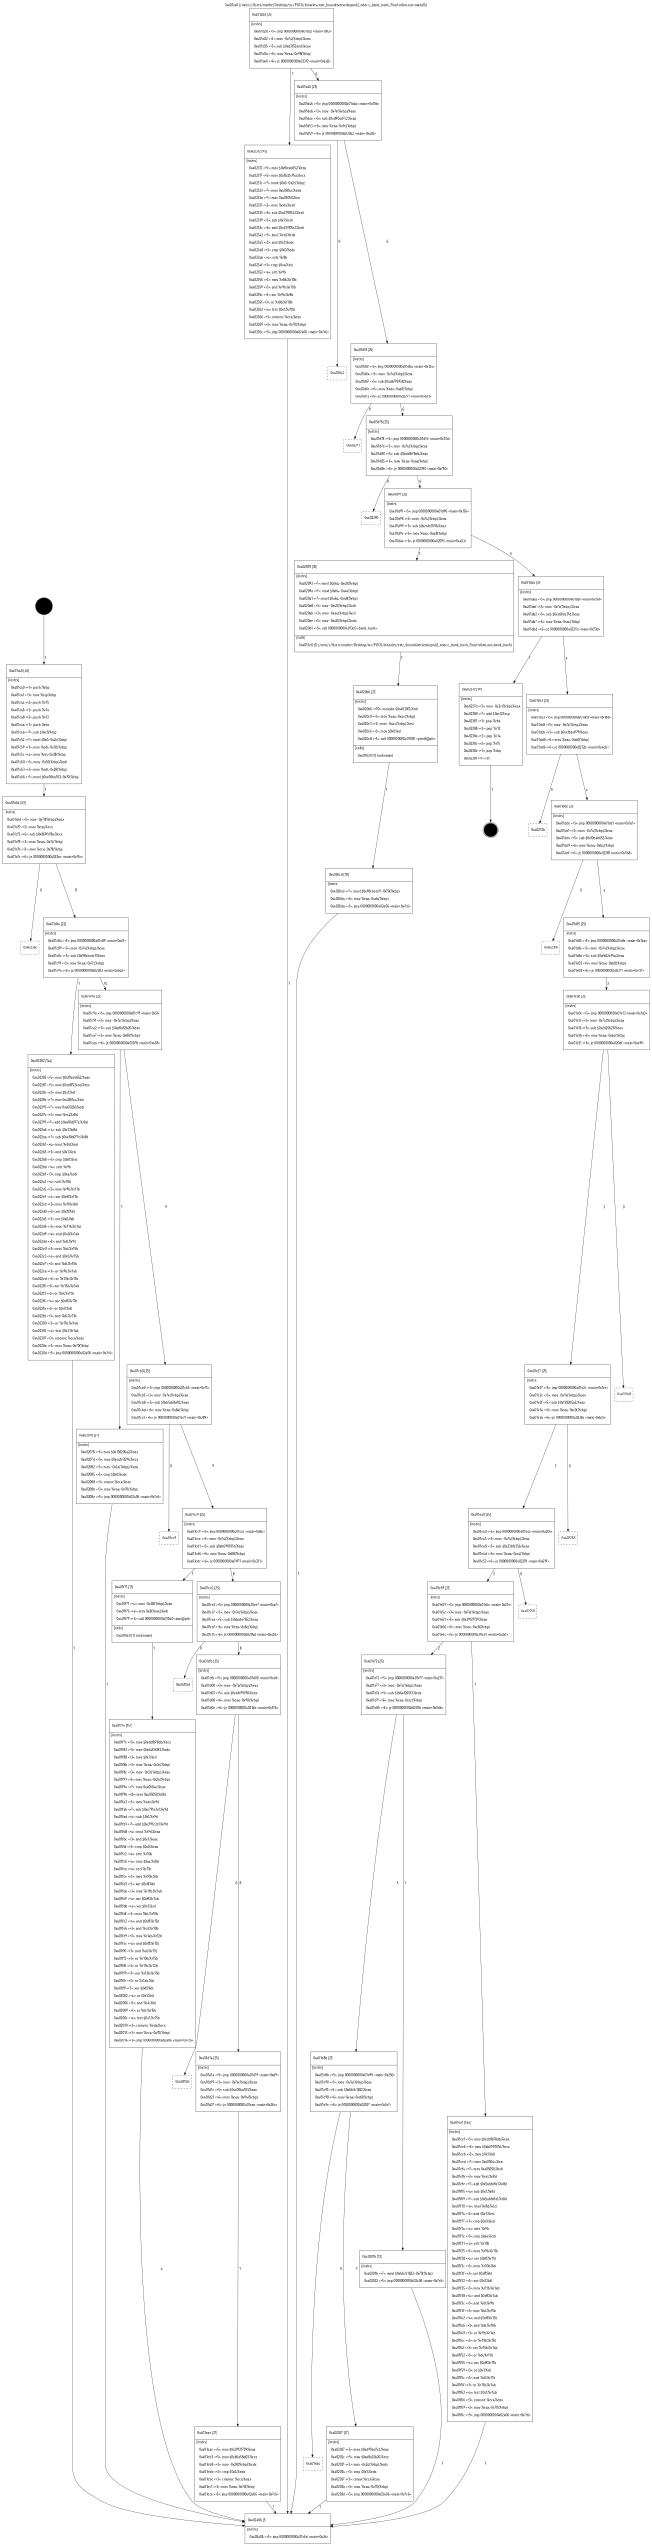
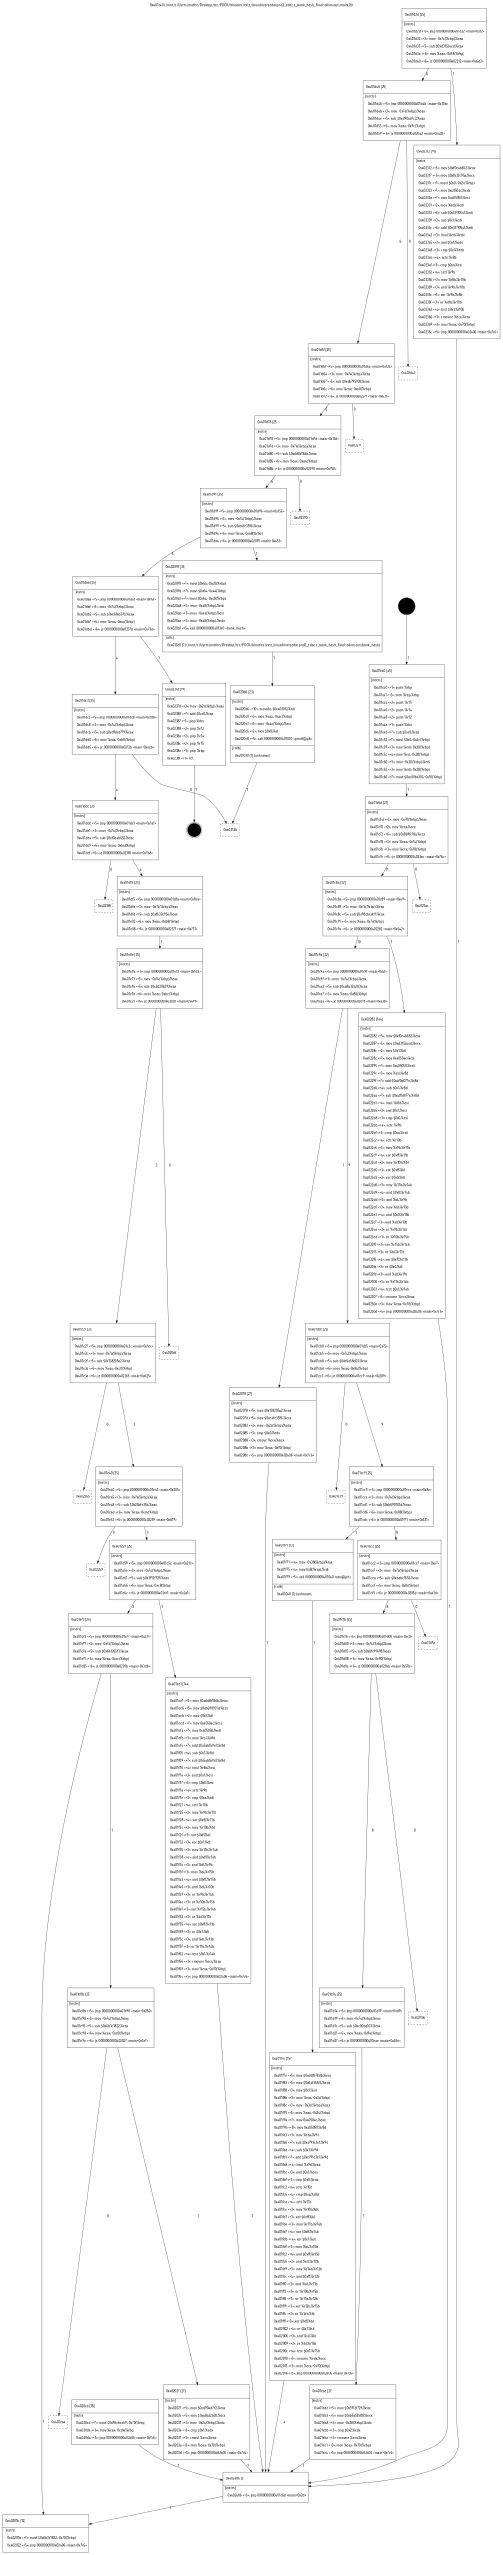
edge "0x4020b6 [23]" -> "0x4020cd [18]": now "0x4020b6 [23]" -> "0x40212b"
edge "0x401e72 [25]" -> "0x401e8b [25]": label " 5" -> " 1"
edge "0x40201b [12]" -> "0x402406 [5]": reversed
